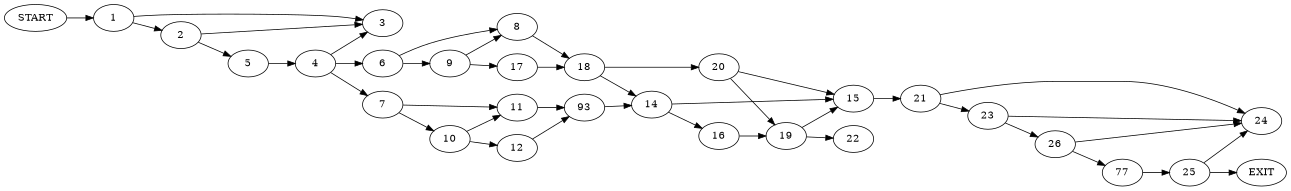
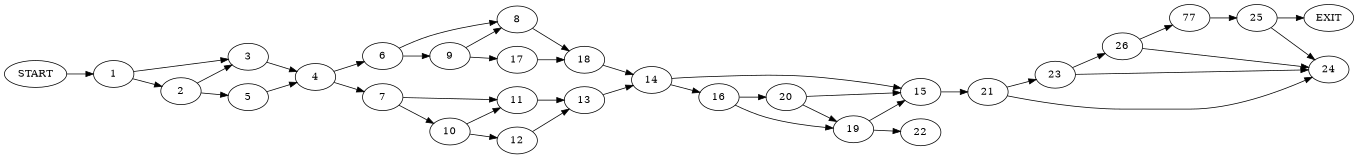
edge "4" -> "3": reversed
edge "18" -> "20": now "16" -> "20"
node "93": label "93" -> "13"
